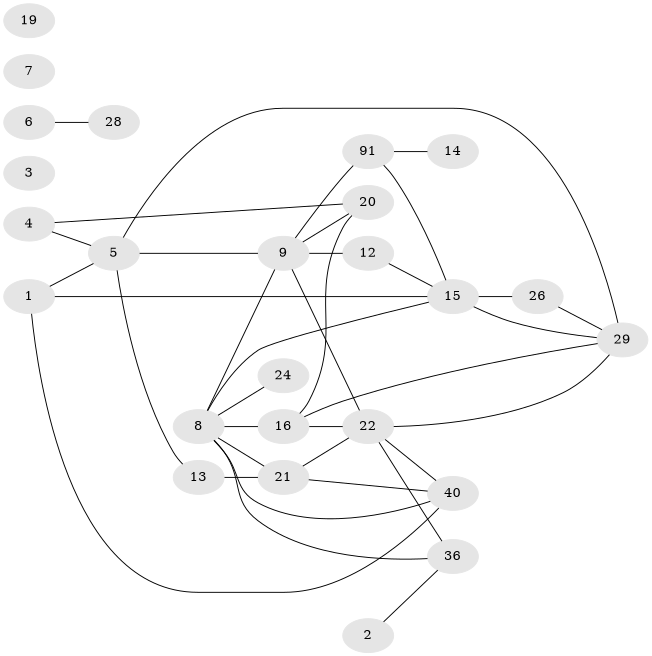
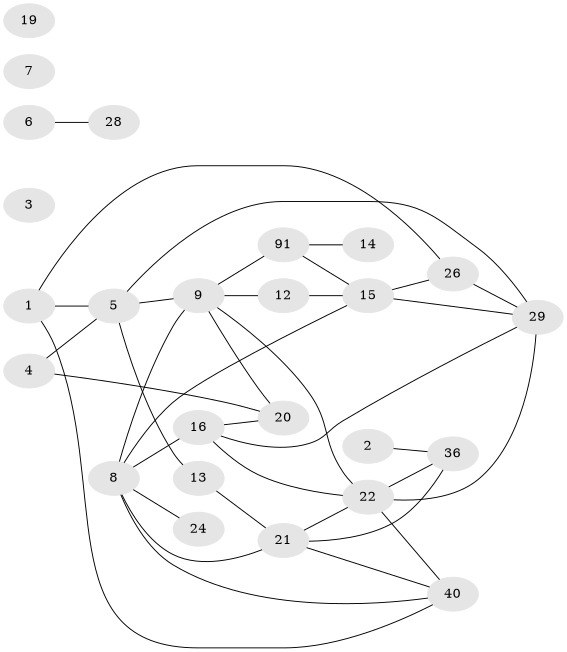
edge "1" -- "15": now "1" -- "26"
edge "8" -- "36": now "21" -- "36"
